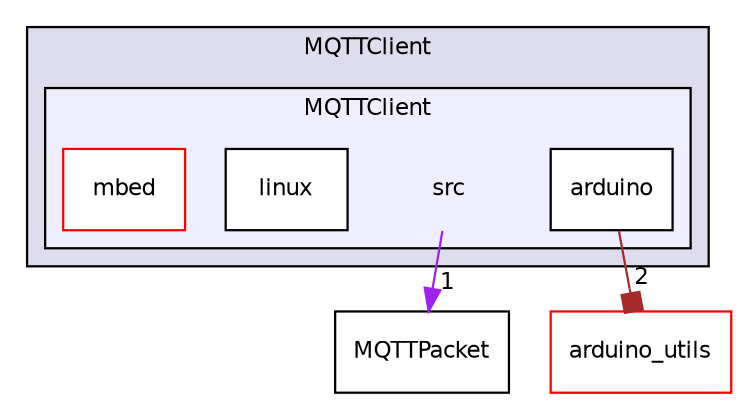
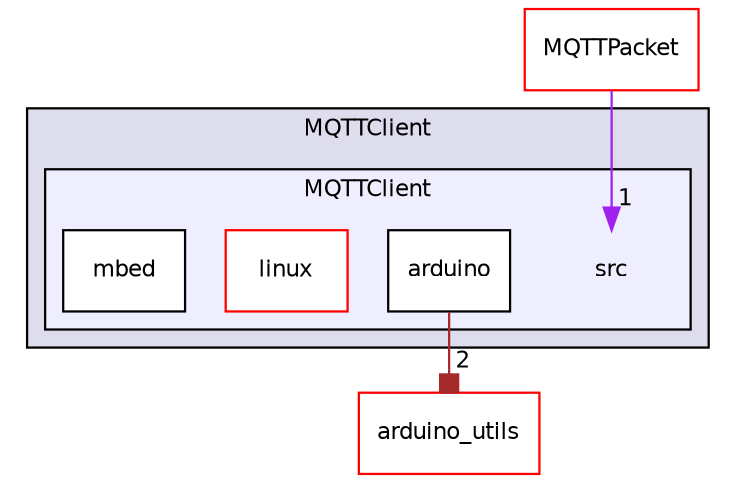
node "mbed": color red -> black
node "linux": color black -> red
edge "src" -> "MQTTPacket": reversed
node "MQTTPacket": color black -> red
